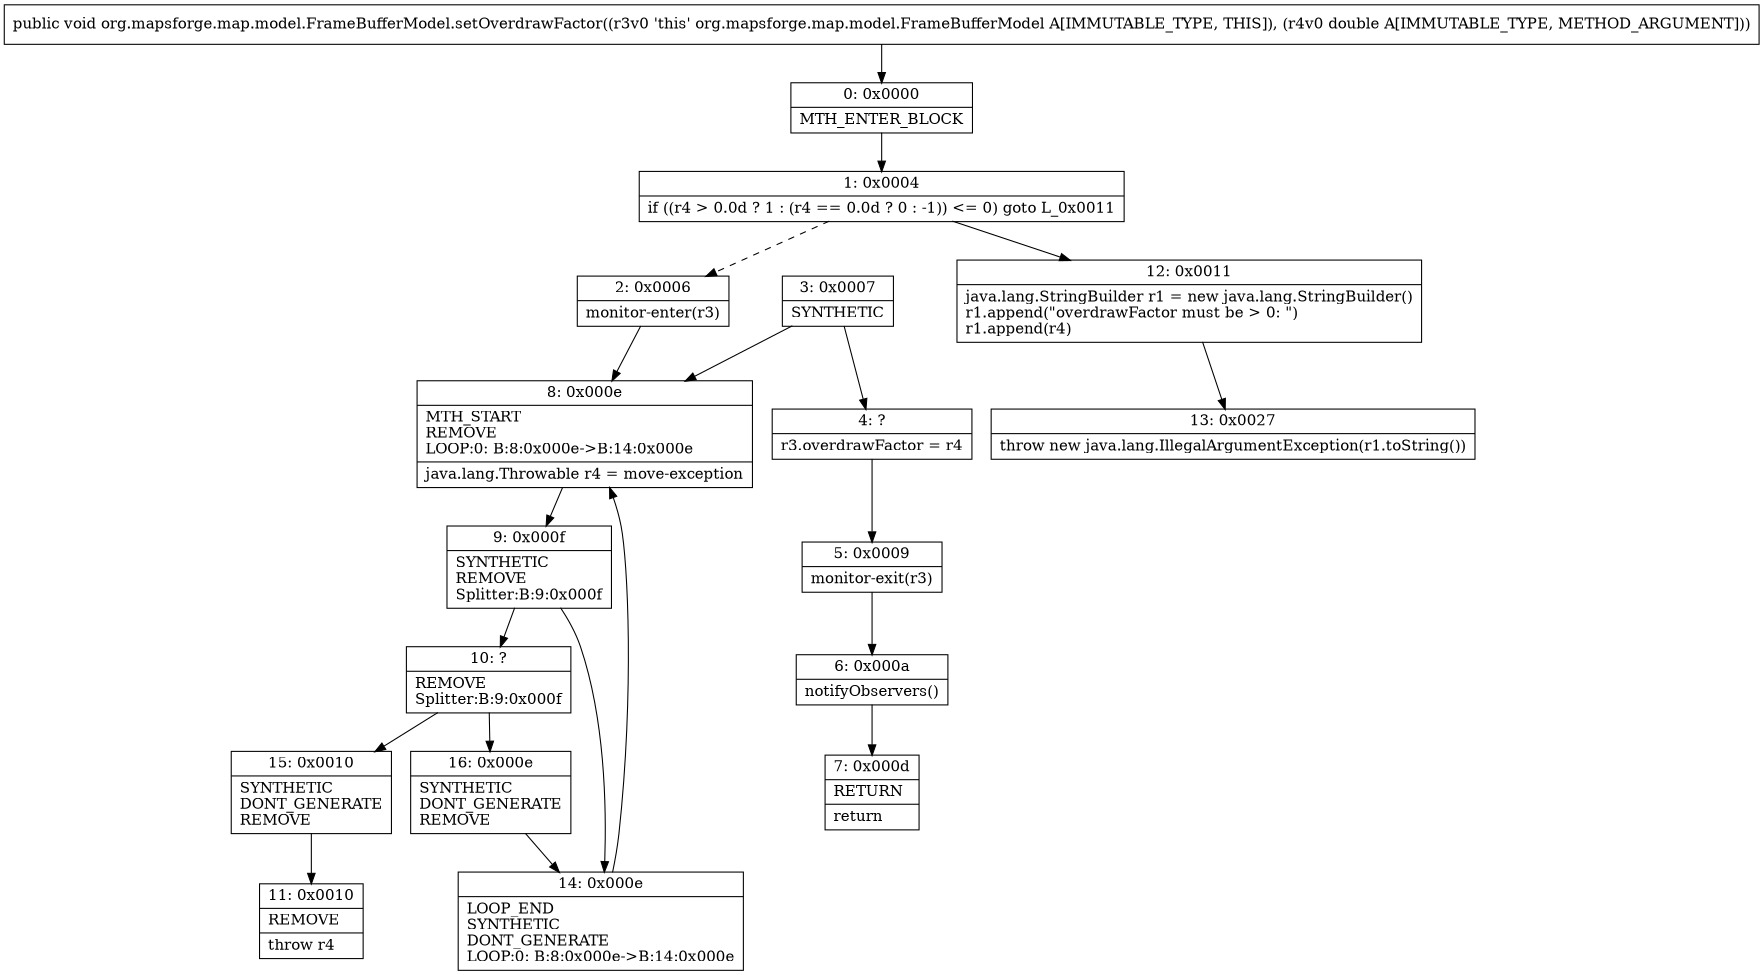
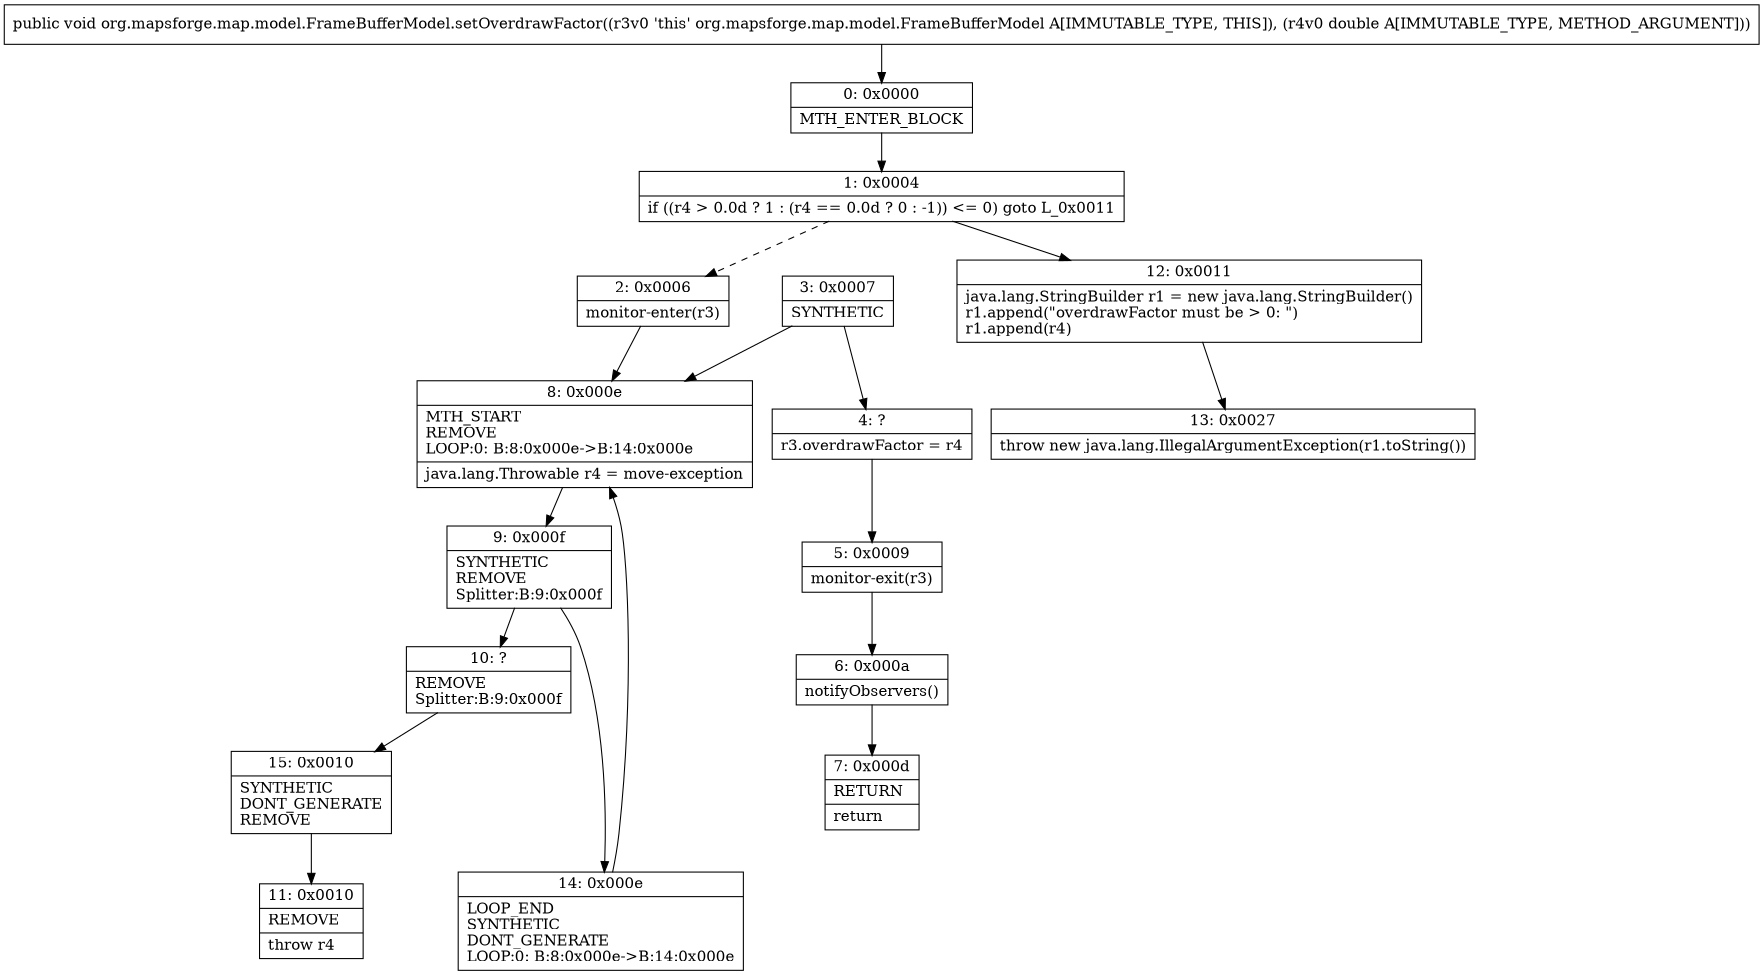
node "16: 0x000e": removed
